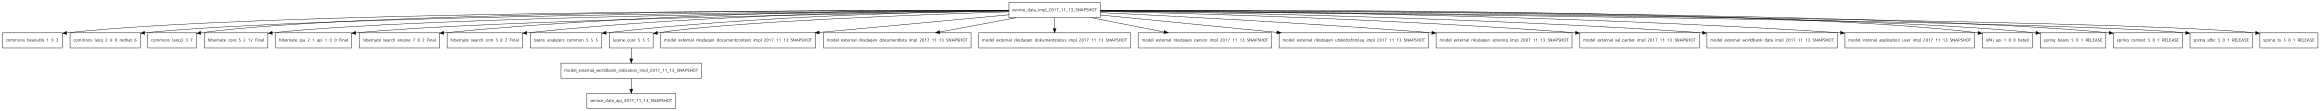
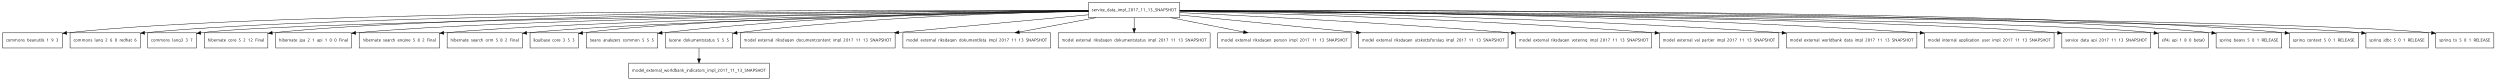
node "hibernate_search_engine_7_8_2_Final": label "hibernate_search_engine_7_8_2_Final" -> "hibernate_search_engine_5_8_2_Final"
node "liquibase_core_3_5_3": added
node "lucene_core_5_5_5": label "lucene_core_5_5_5" -> "lucene_dokumentstatus_5_5_5"
node "model_external_riksdagen_votering_impl_2007_11_13_SNAPSHOT": label "model_external_riksdagen_votering_impl_2007_11_13_SNAPSHOT" -> "model_external_riksdagen_votering_impl_2017_11_13_SNAPSHOT"
edge "model_external_worldbank_indicators_impl_2017_11_13_SNAPSHOT" -> "service_data_api_2017_11_13_SNAPSHOT": now "service_data_impl_2017_11_13_SNAPSHOT" -> "service_data_api_2017_11_13_SNAPSHOT"
